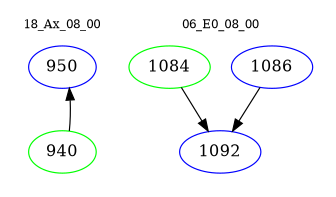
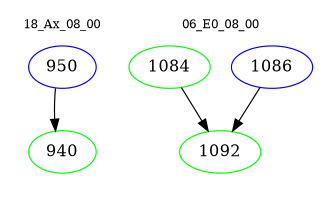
edge "940" -> "950": reversed
node "1092": color blue -> green
